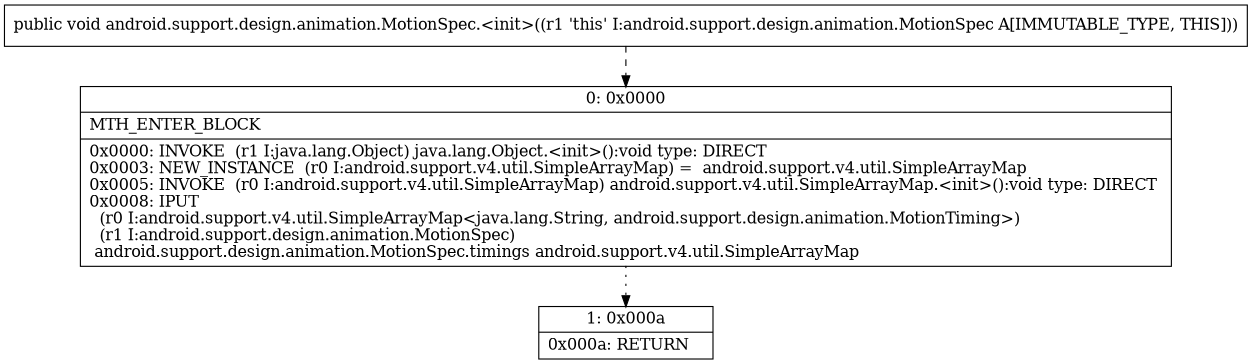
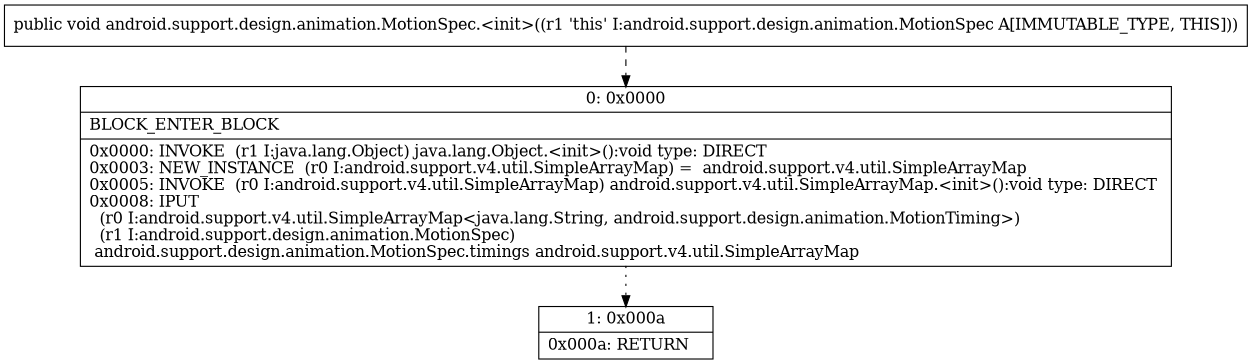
node "0: 0x0000": text "MTH_ENTER_BLOCK" -> "BLOCK_ENTER_BLOCK"
